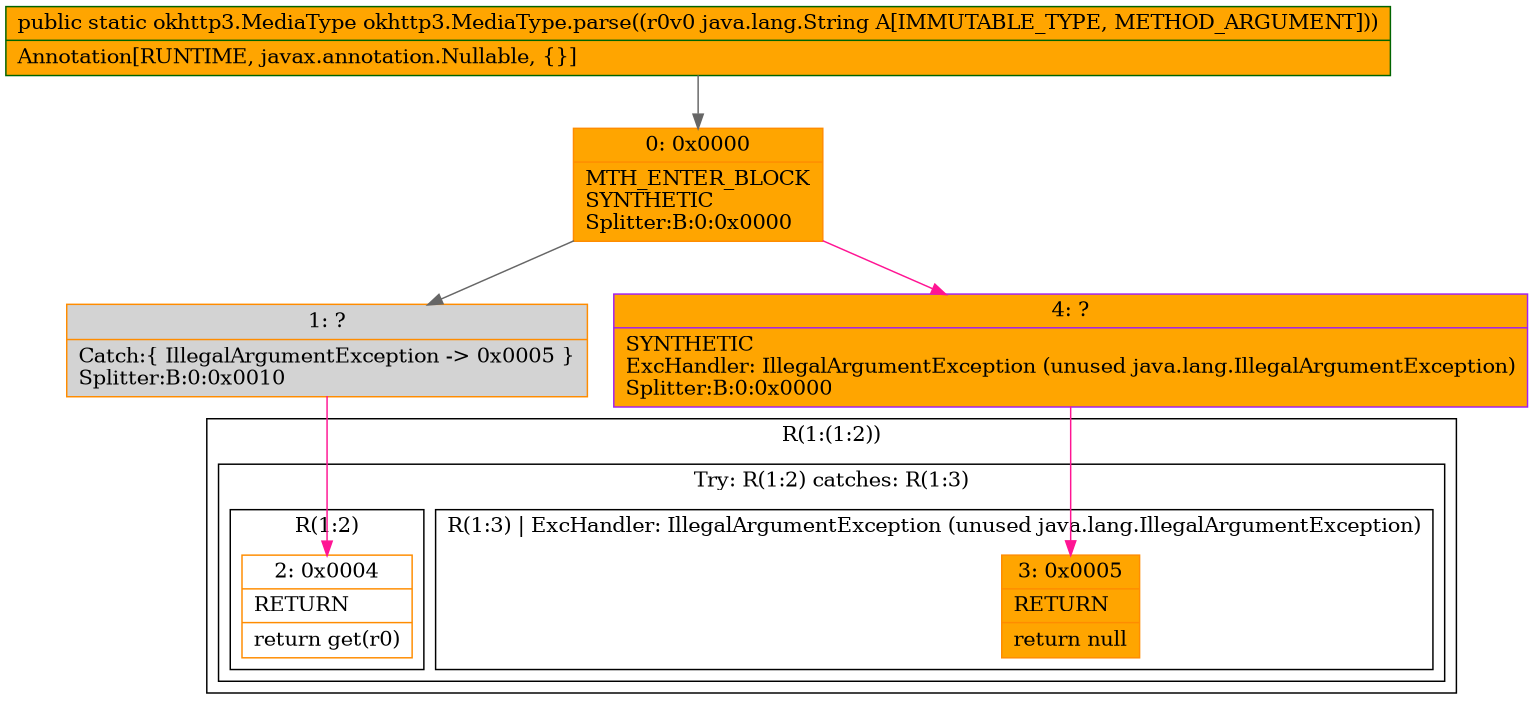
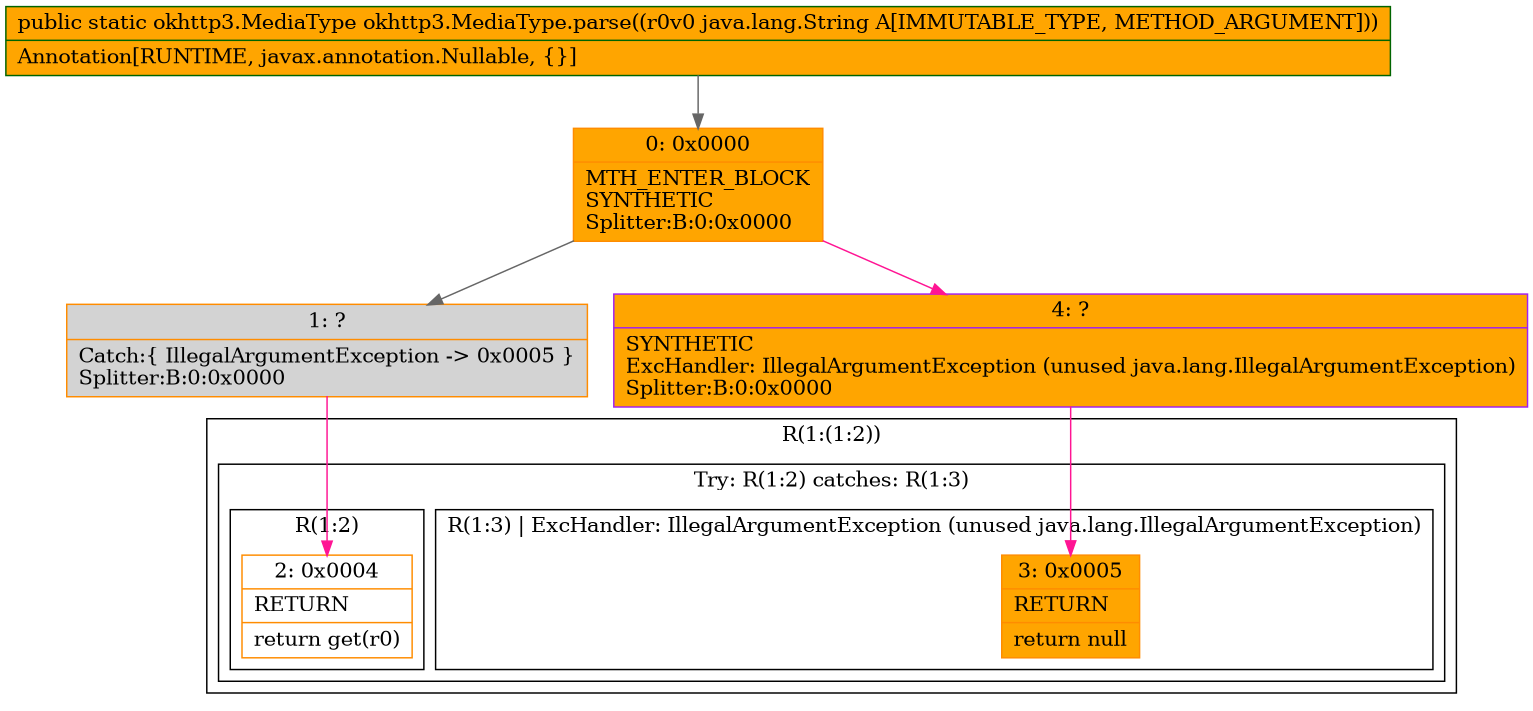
node "1: ?": text "Splitter:B:0:0x0010" -> "Splitter:B:0:0x0000"
